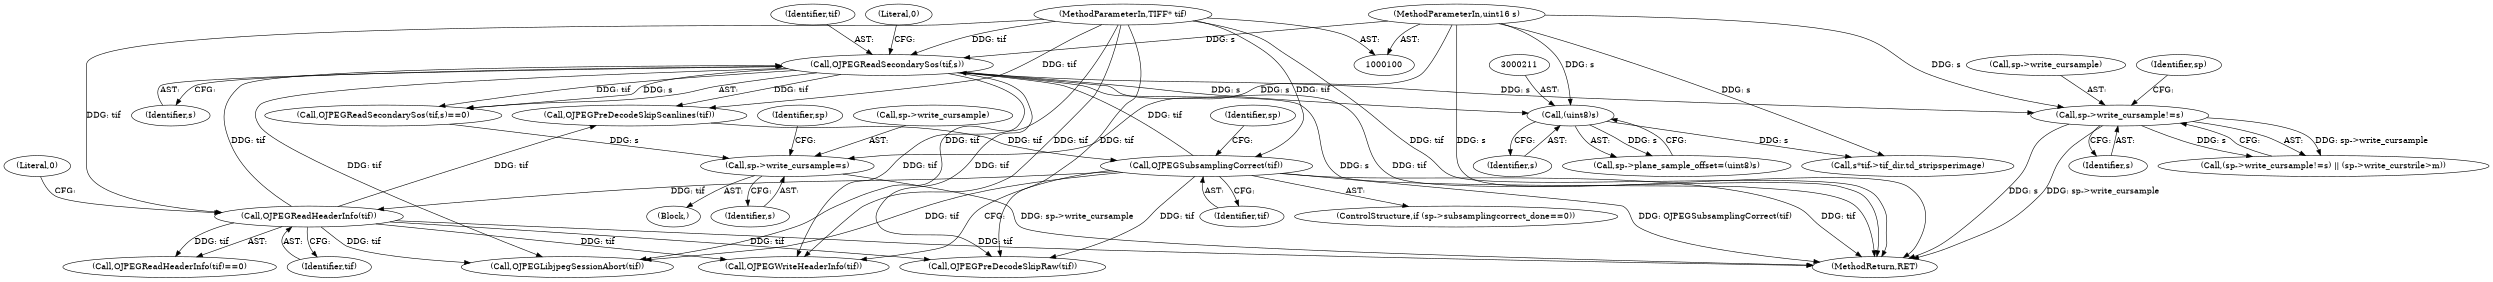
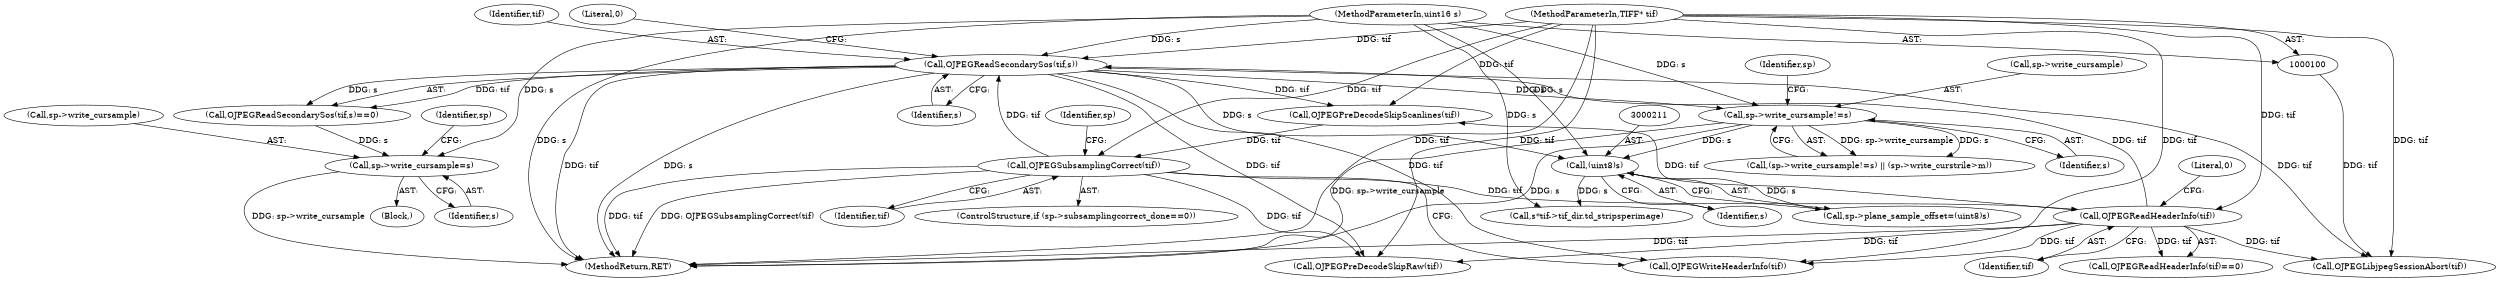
edge "(Call,sp->write_cursample!=s)" -> "(Call,(uint8)s)": added, label "DDG: s"
edge "(Call,OJPEGSubsamplingCorrect(tif))" -> "(Call,OJPEGLibjpegSessionAbort(tif))": now "1000100" -> "(Call,OJPEGLibjpegSessionAbort(tif))"
